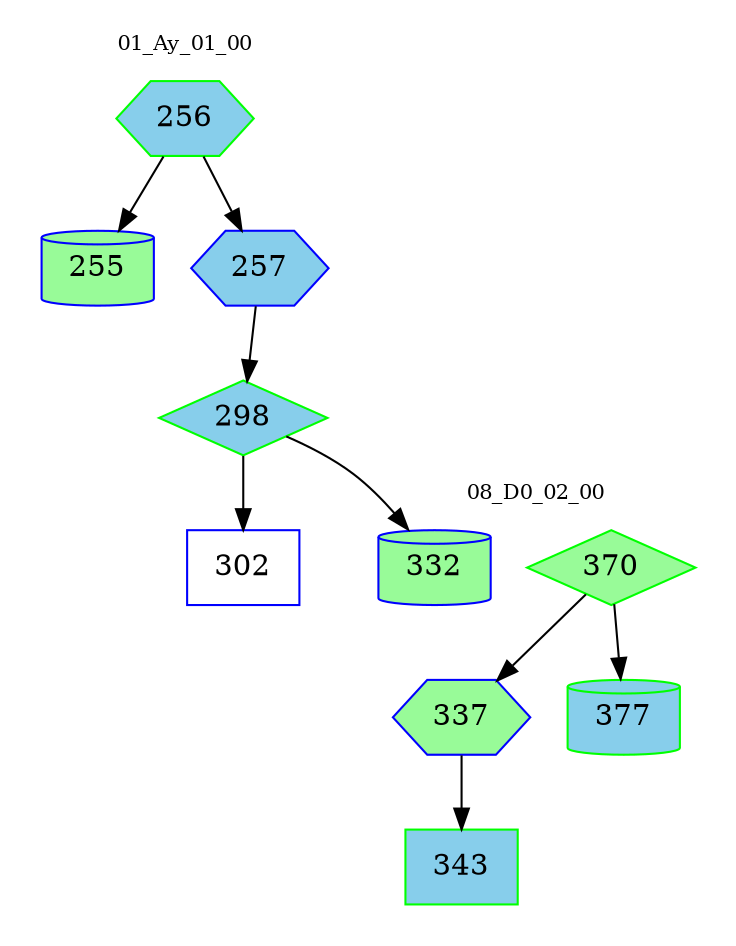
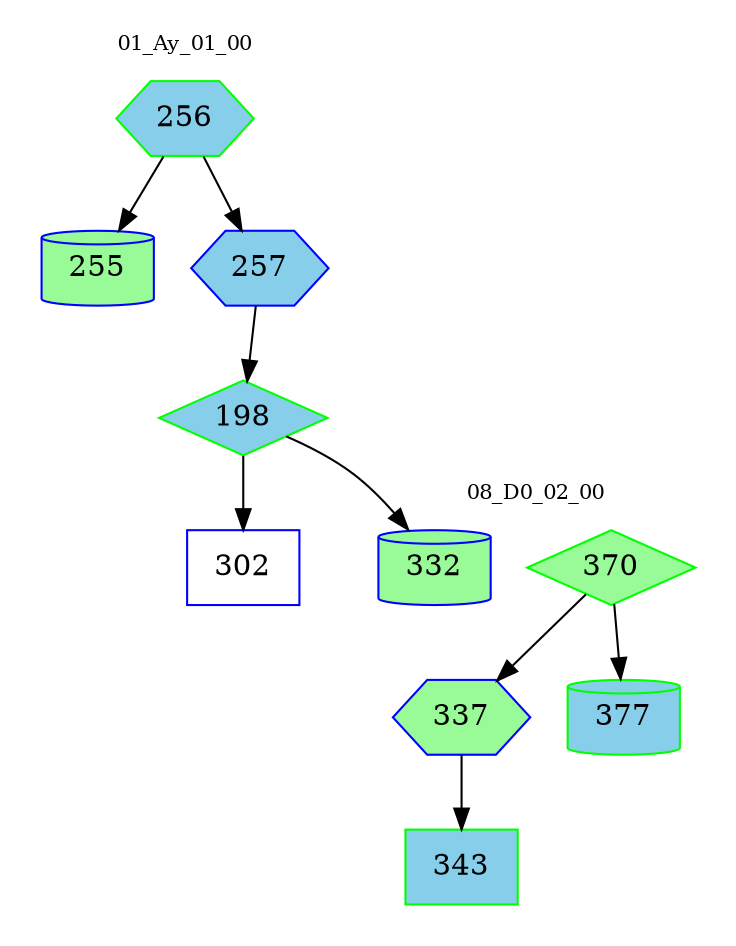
node "298": label "298" -> "198"
